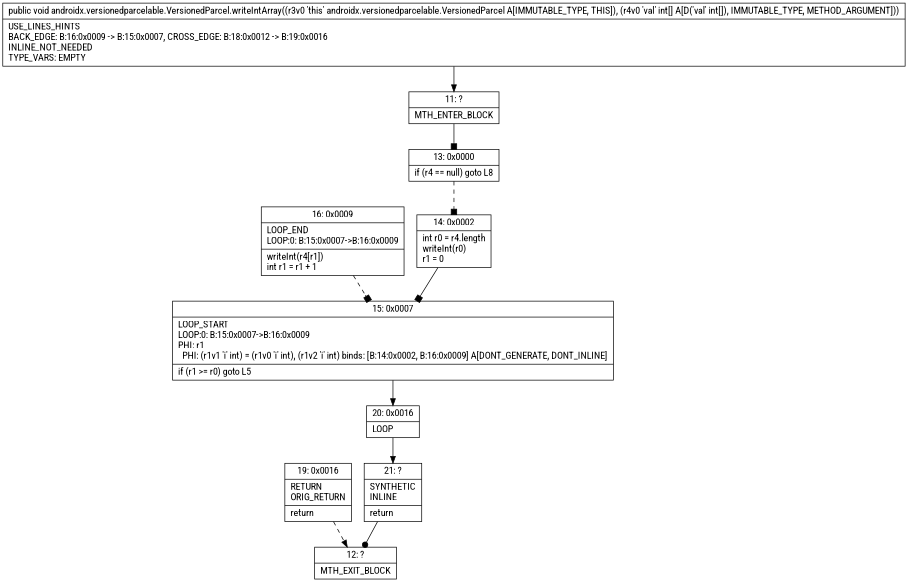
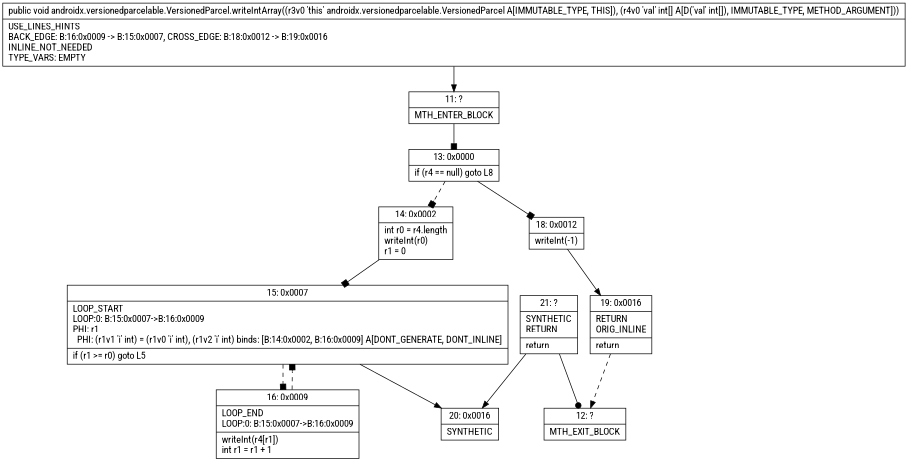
node "18: 0x0012": added
edge "15: 0x0007" -> "16: 0x0009": added
node "20: 0x0016": text "LOOP" -> "SYNTHETIC"
edge "20: 0x0016" -> "21: ?": reversed
node "19: 0x0016": text "ORIG_RETURN" -> "ORIG_INLINE"
node "21: ?": text "INLINE" -> "RETURN"
